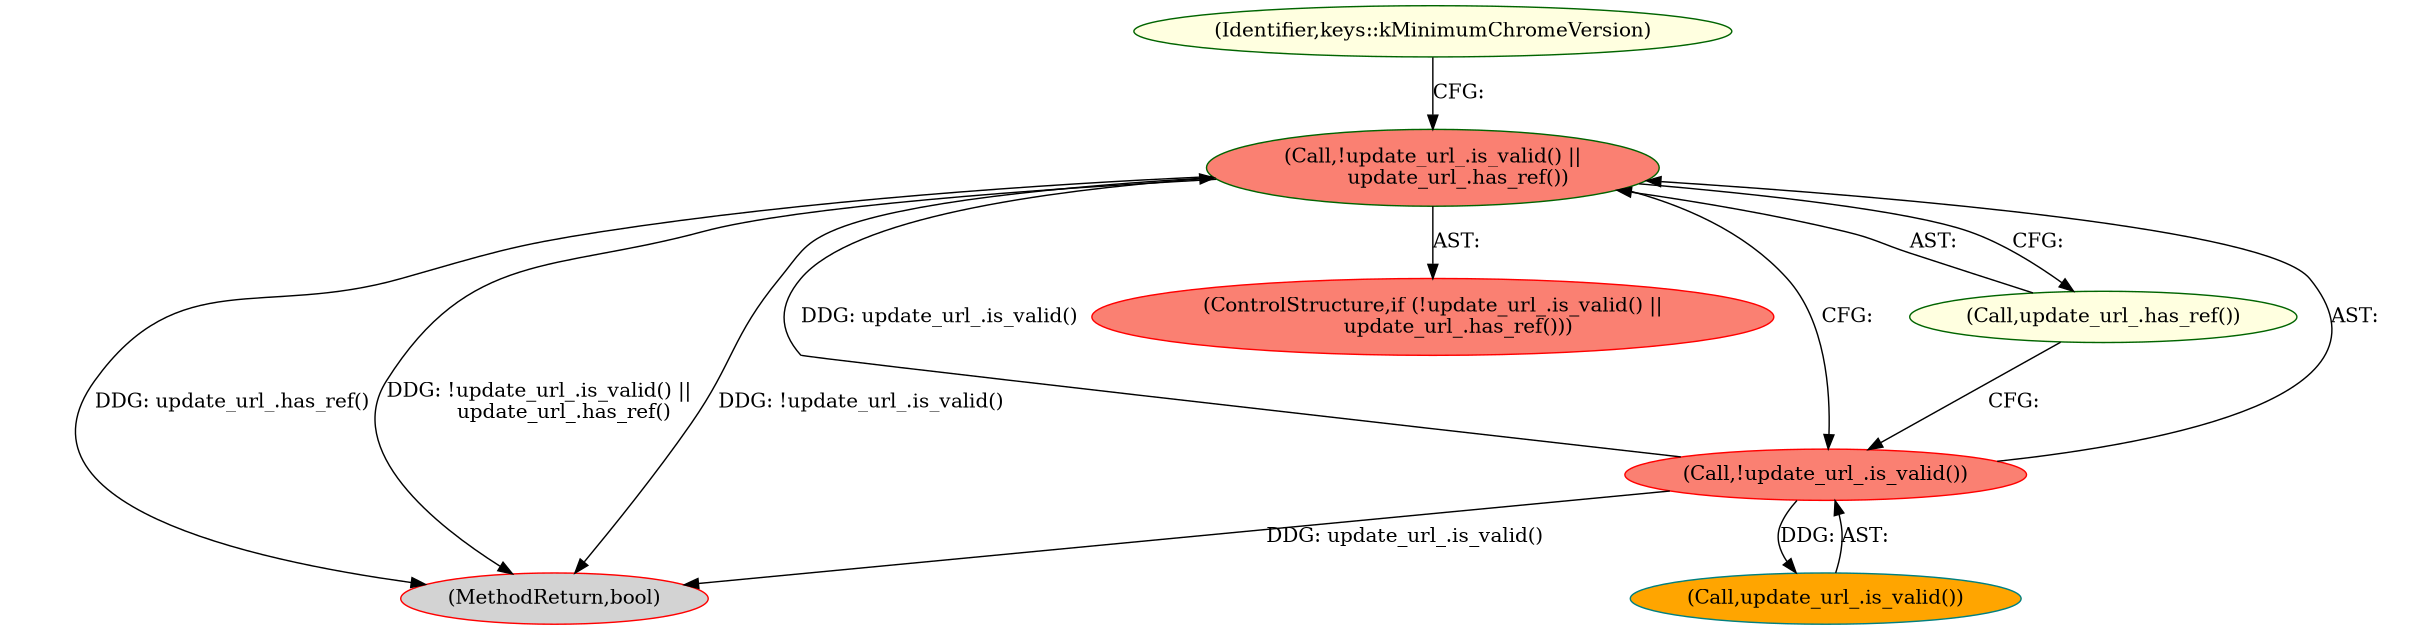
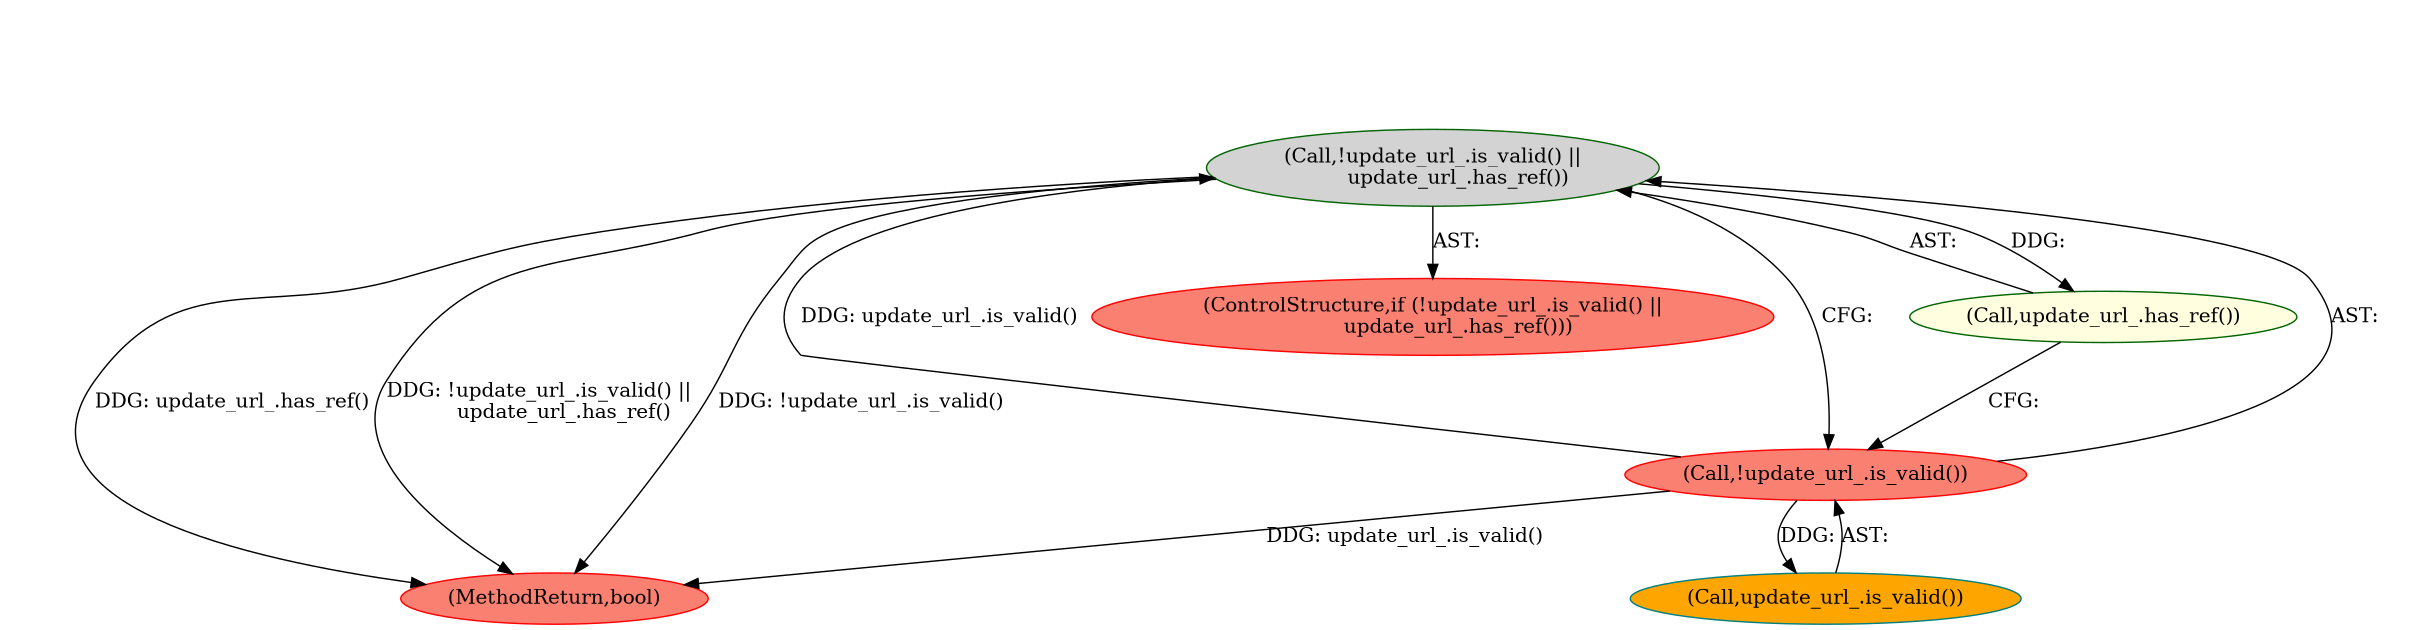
node "(Identifier,keys::kMinimumChromeVersion)": removed
node "(Call,!update_url_.is_valid() || update_url_.has_ref())": fillcolor salmon -> lightgrey
edge "(Call,!update_url_.is_valid() || update_url_.has_ref())" -> "(Call,update_url_.has_ref())": label "CFG: " -> "DDG: "
node "(MethodReturn,bool)": fillcolor lightgrey -> salmon
